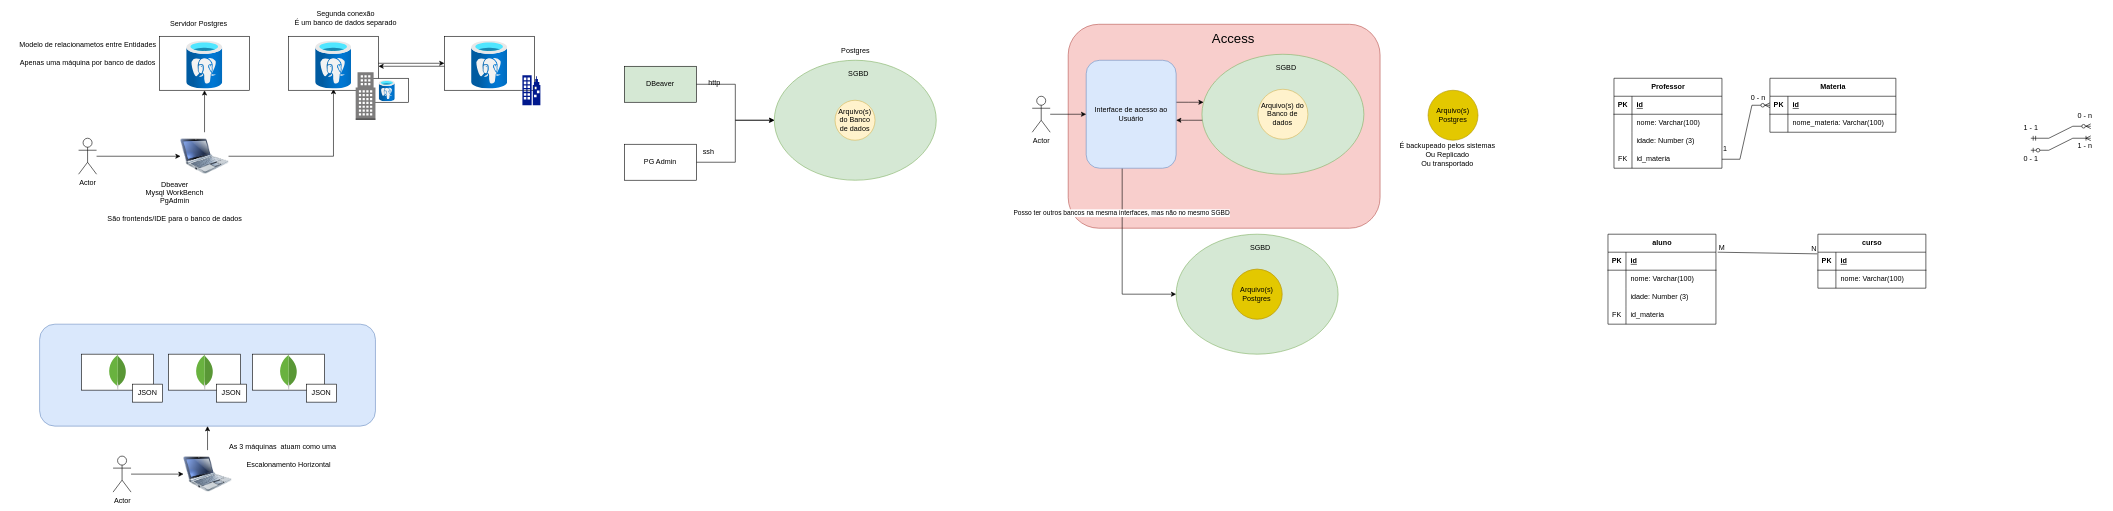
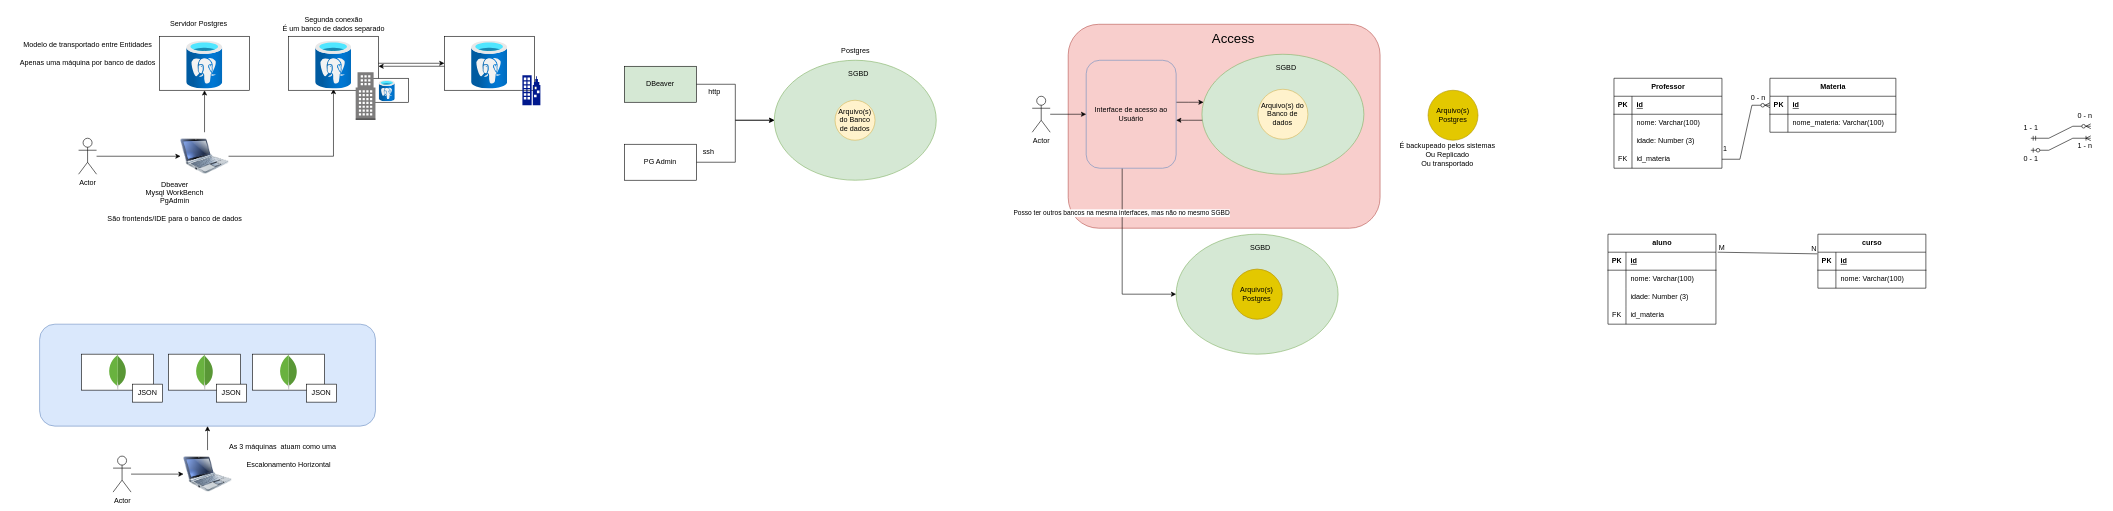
node "Segunda conexão É um banco de dados separado": moved (345, 18) -> (333, 24)
node "Modelo de relacionametos entre Entidades": label "Modelo de relacionametos entre Entidades" -> "Modelo de transportado entre Entidades"
node "http": moved (714, 83) -> (714, 92)
node "Interface de acesso ao Usuário": fillcolor #dae8fc -> #f8cecc
